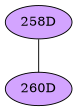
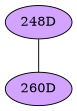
node "258D": label "258D" -> "248D"
